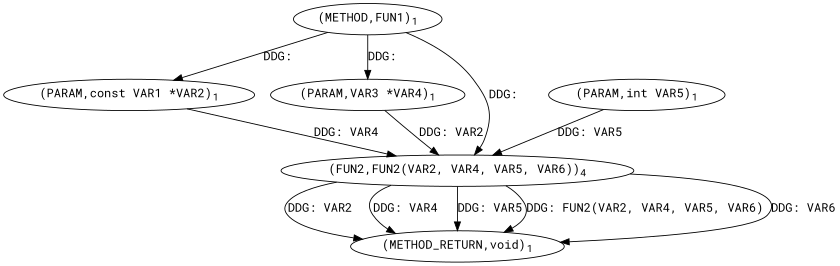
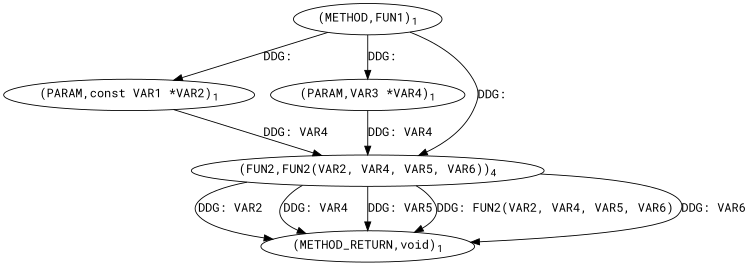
node "(PARAM,int VAR5)": removed
edge "(PARAM,VAR3 *VAR4)" -> "(FUN2,FUN2(VAR2, VAR4, VAR5, VAR6))": label "DDG: VAR2" -> "DDG: VAR4"
